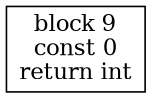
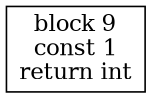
node "block 9 const 0 return int": label "block 9 const 0 return int" -> "block 9 const 1 return int"
